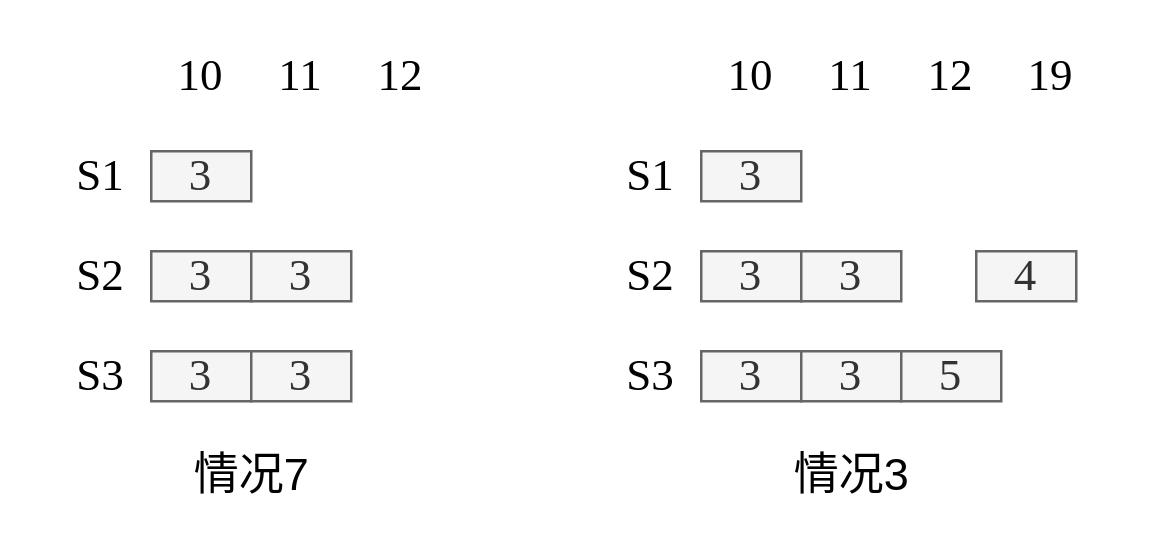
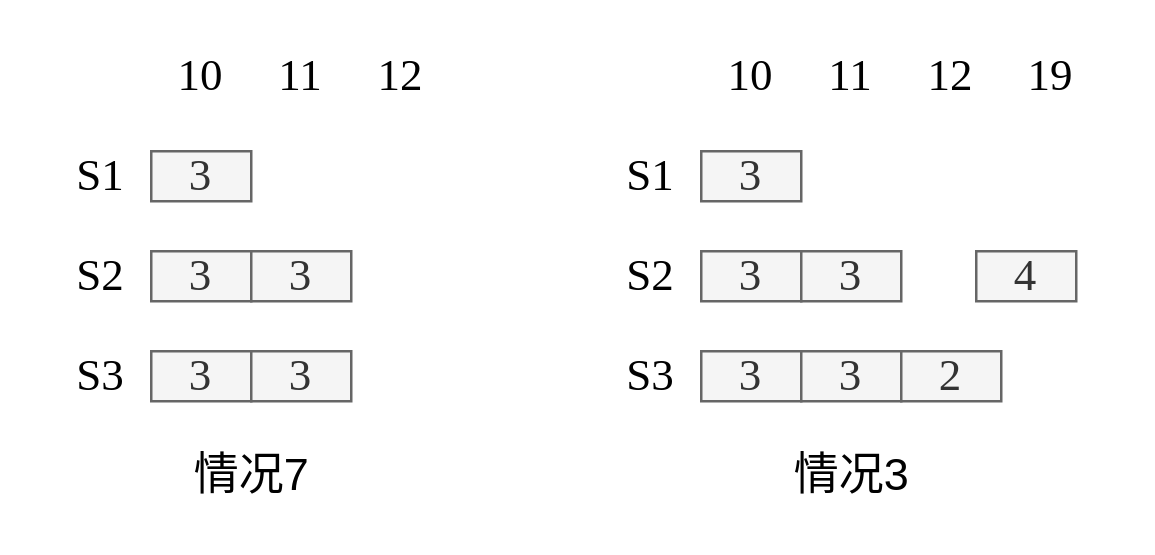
node "5": label "5" -> "2"
